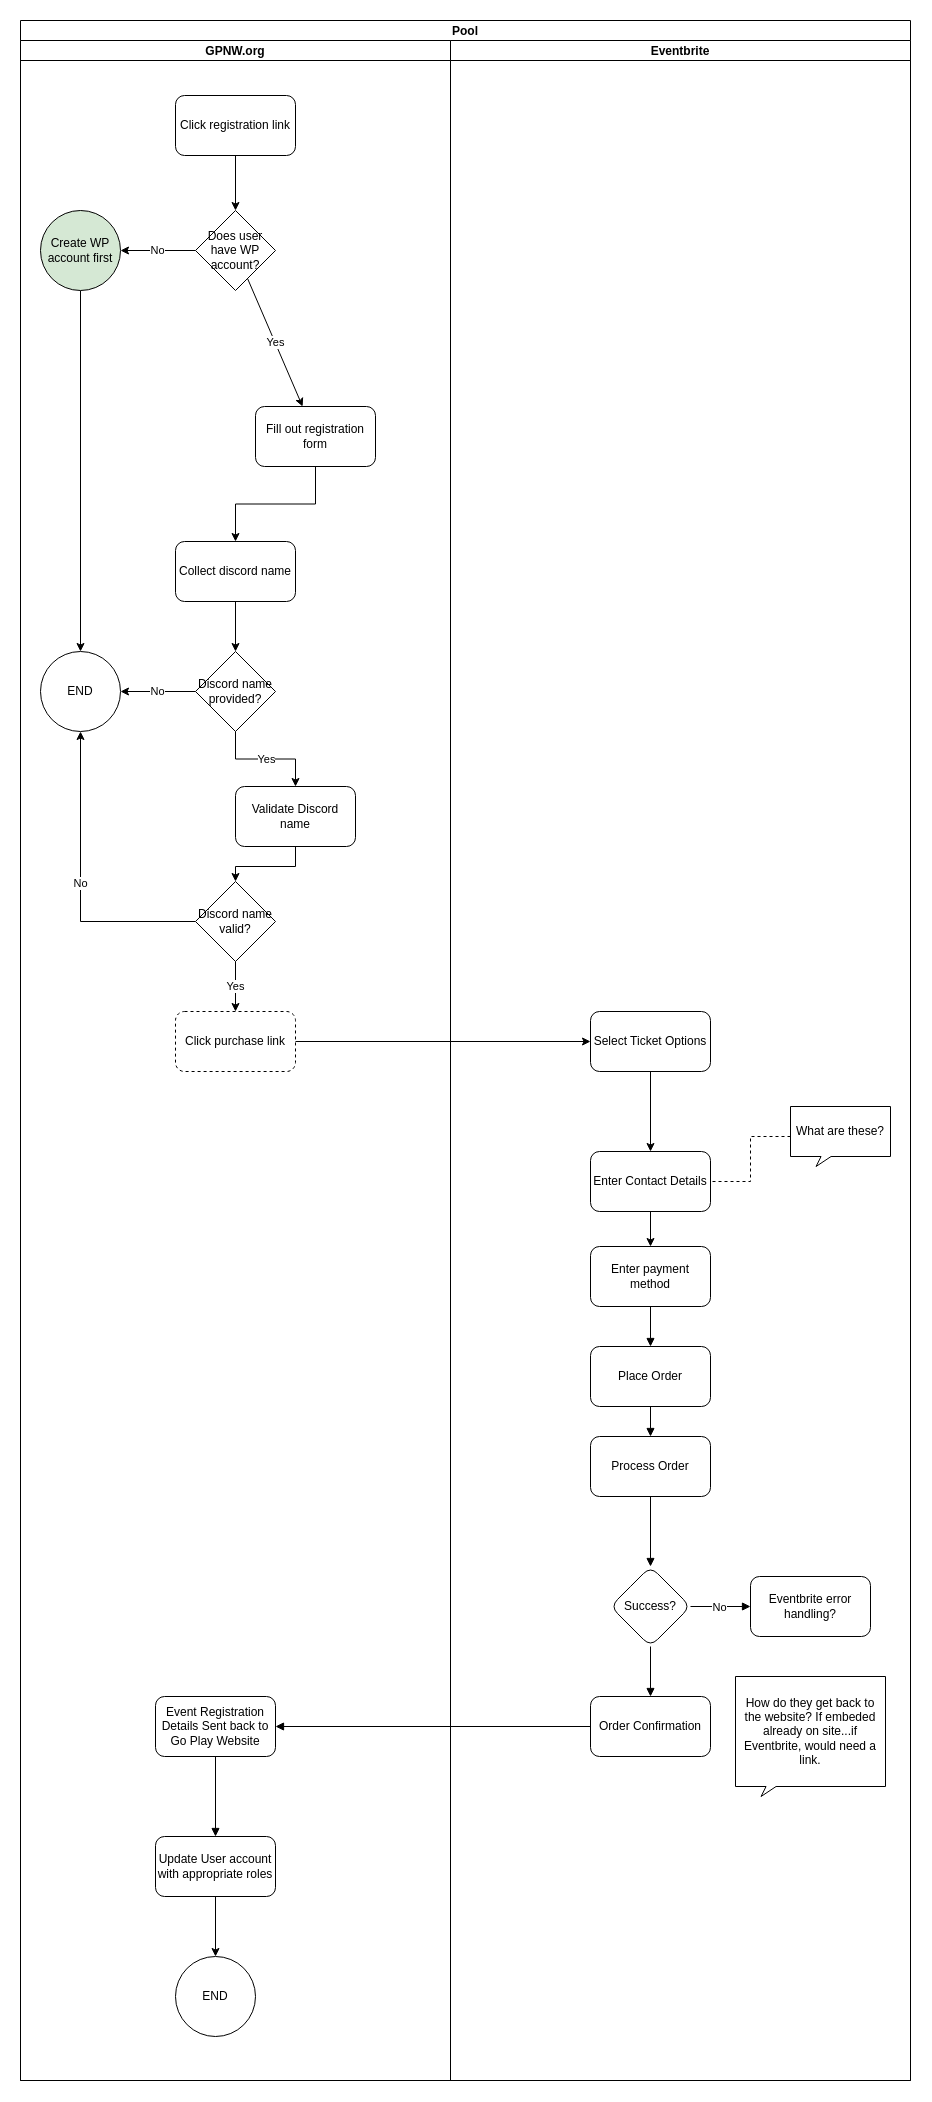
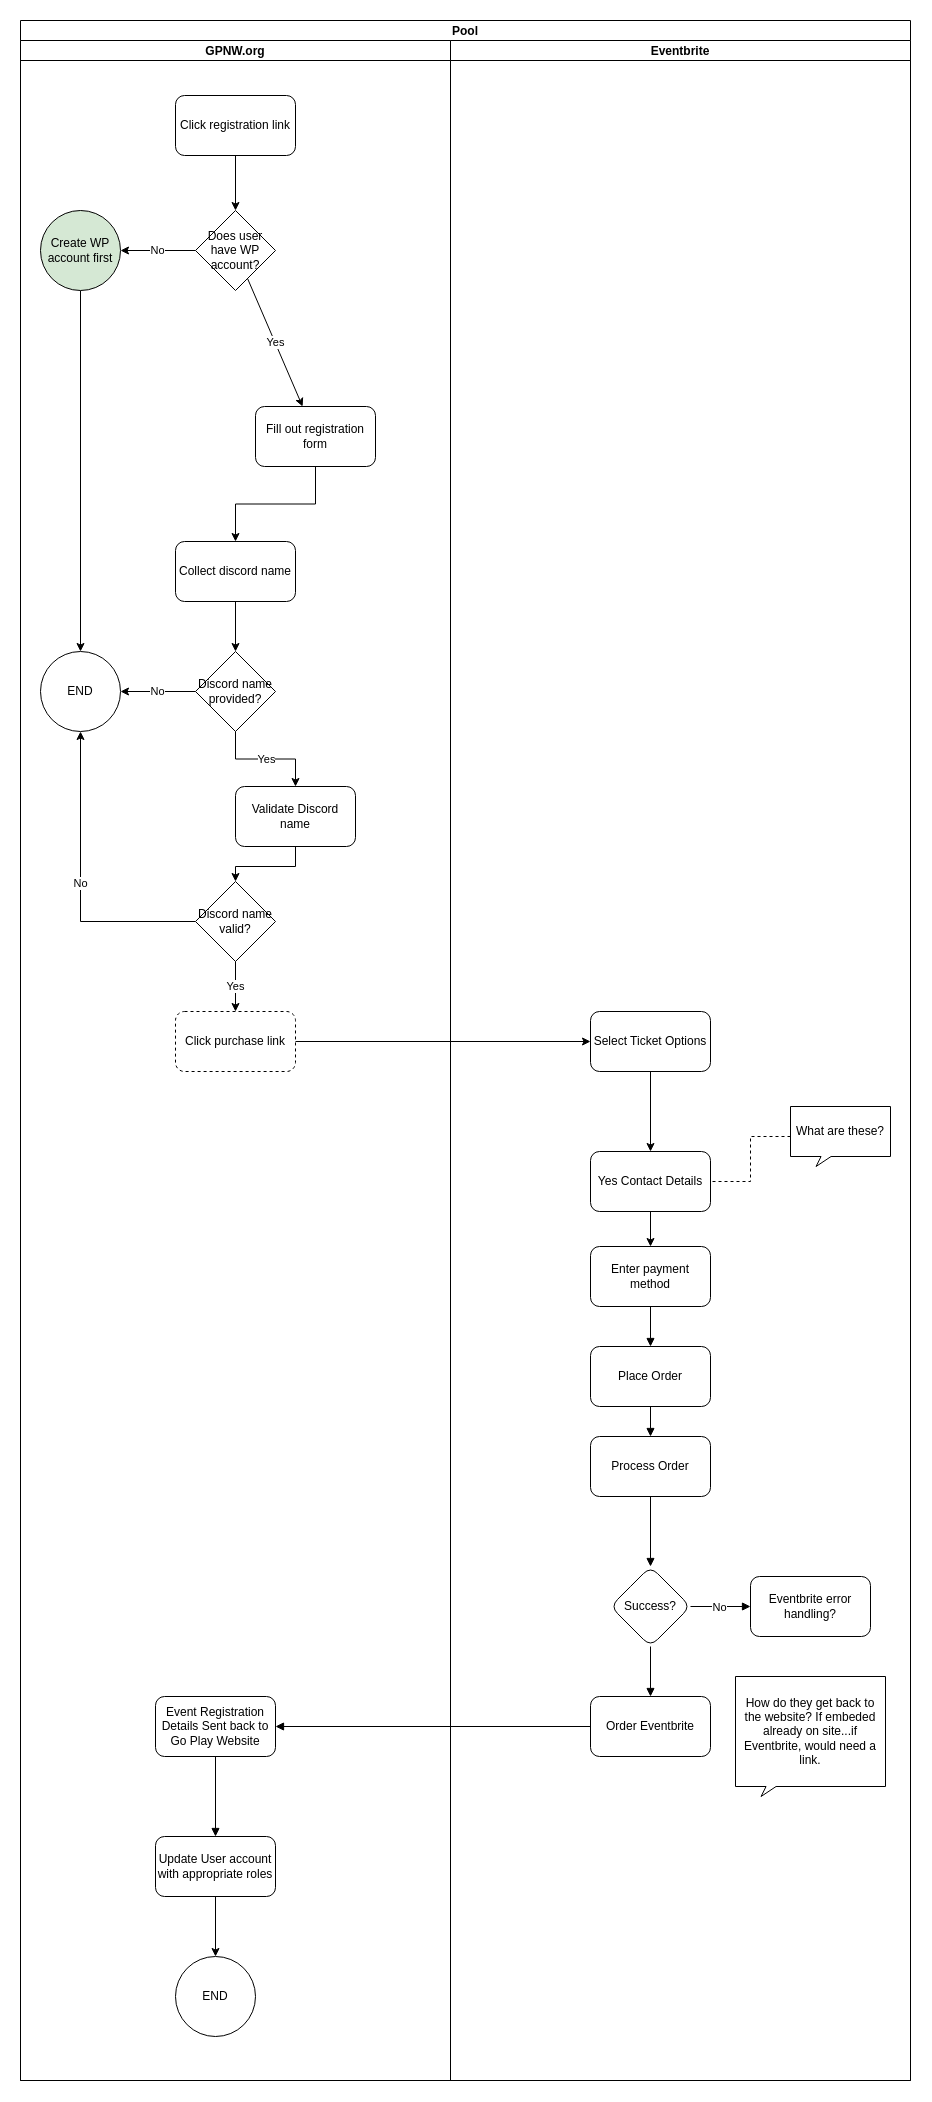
node "Enter Contact Details": label "Enter Contact Details" -> "Yes Contact Details"
node "Order Confirmation": label "Order Confirmation" -> "Order Eventbrite"
